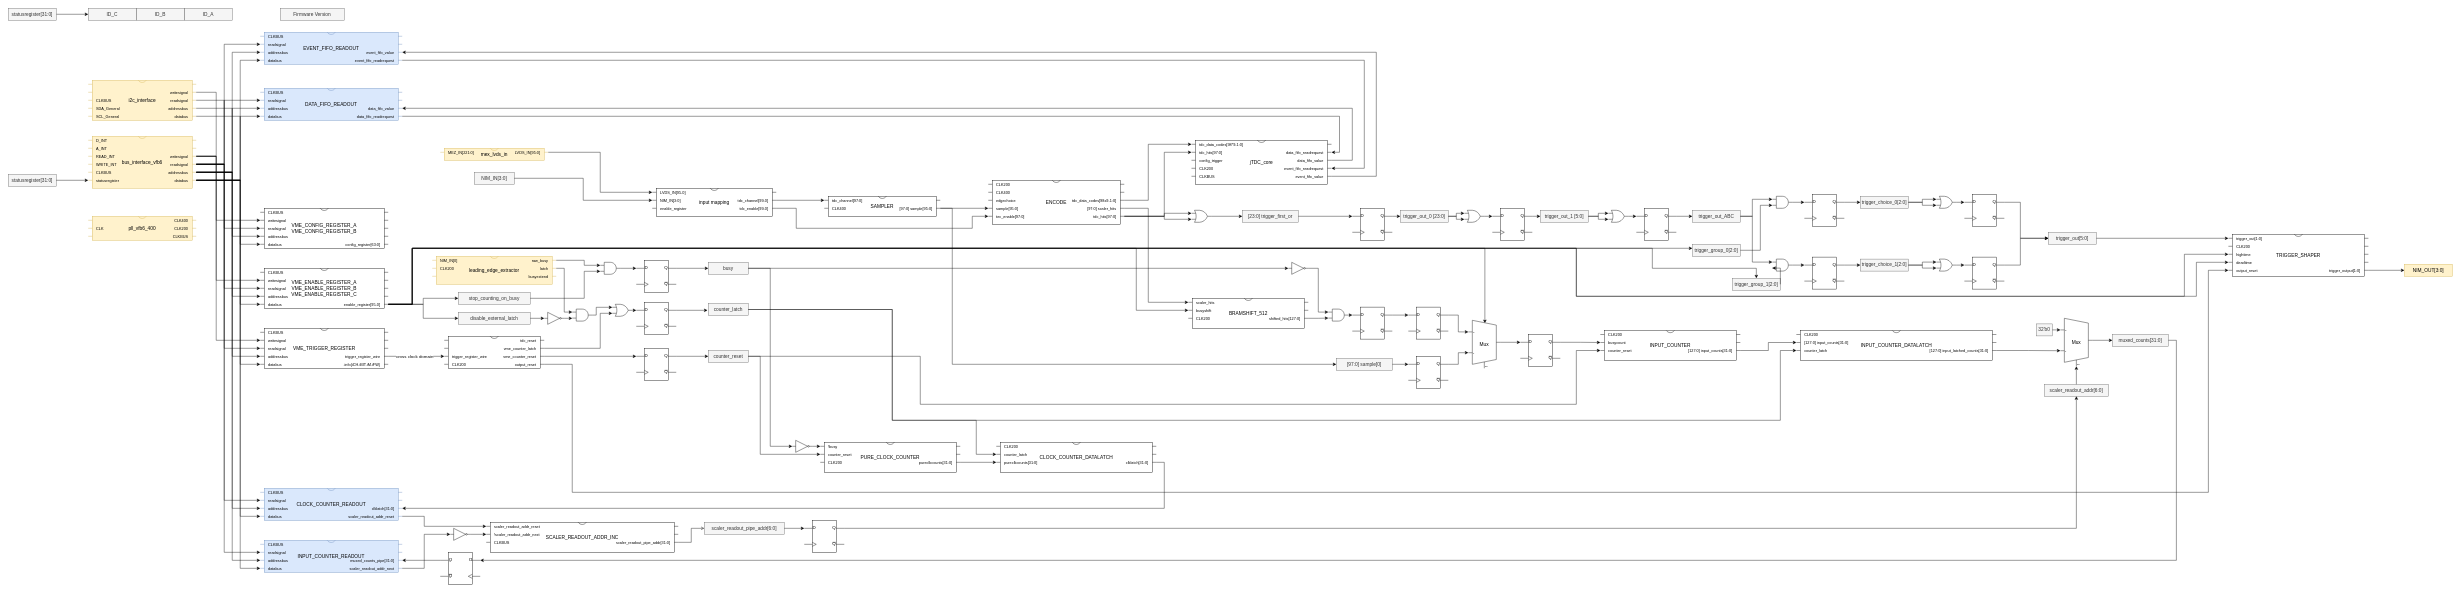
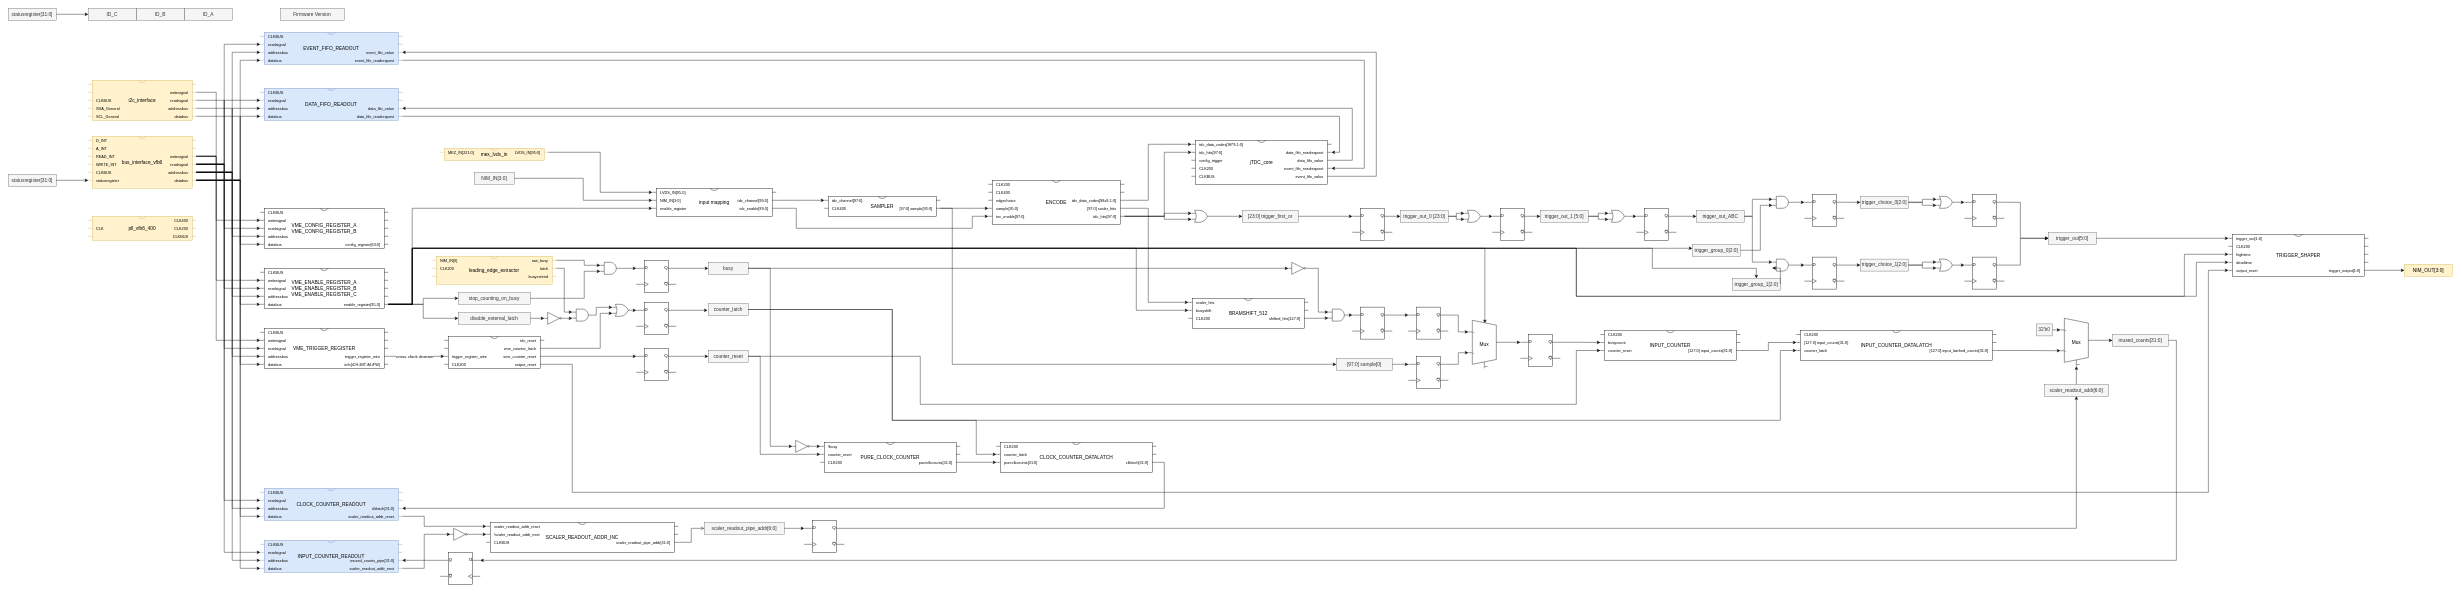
edge "VME_ENABLE_REGISTER_A VME_ENABLE_REGISTER_B VME_ENABLE_REGISTER_C" -> "input mapping": added
node "trigger_out_ABC": moved (1716, 216) -> (1720, 216)
